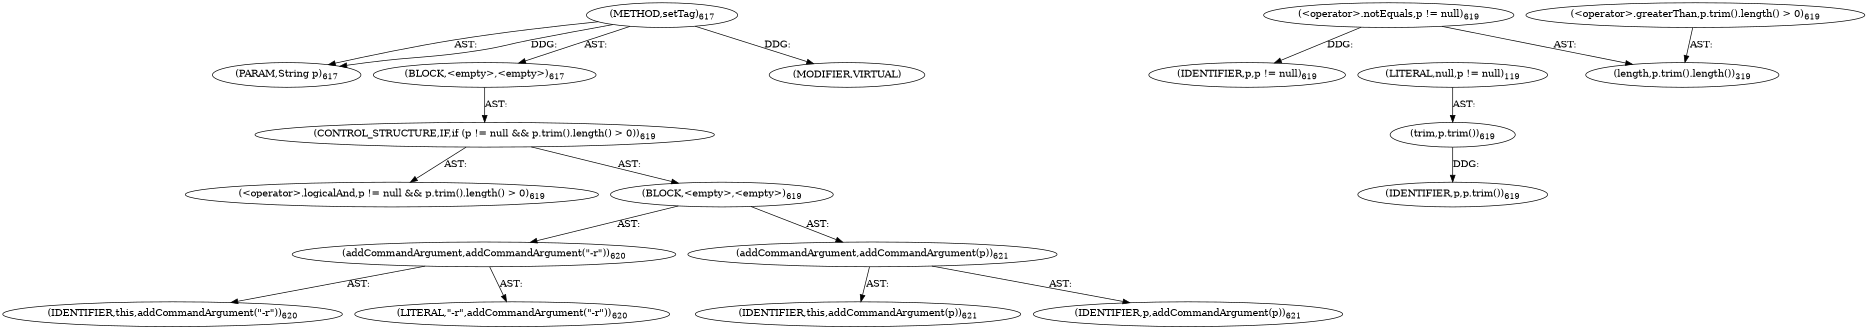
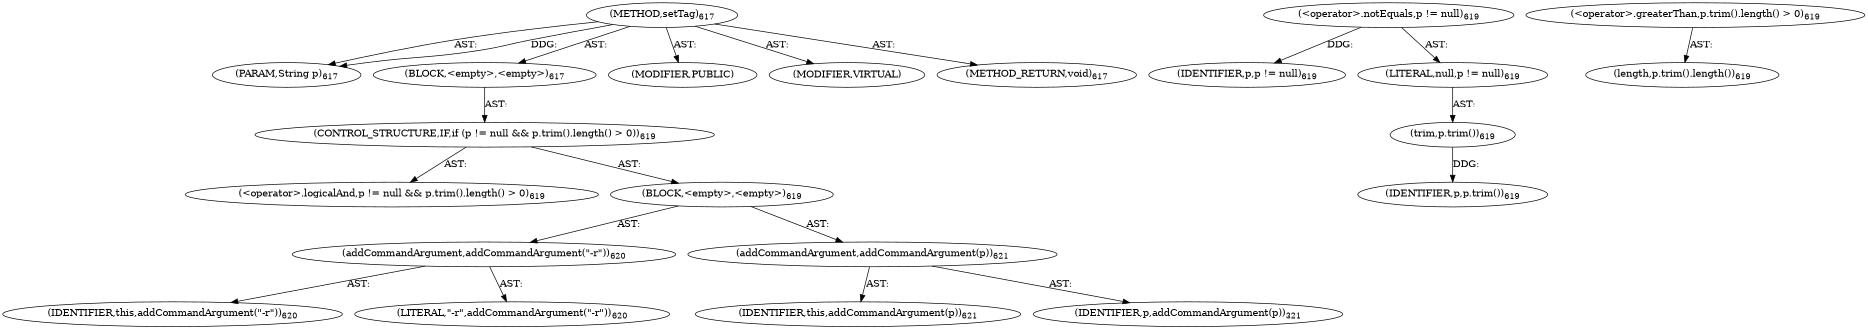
edge "(METHOD,setTag)" -> "(MODIFIER,VIRTUAL)": label "DDG: " -> "AST: "
edge "(<operator>.notEquals,p != null)" -> "(length,p.trim().length())": now "(<operator>.notEquals,p != null)" -> "(LITERAL,null,p != null)"
node "(LITERAL,null,p != null)": text "119" -> "619"
node "(length,p.trim().length())": text "319" -> "619"
node "(MODIFIER,PUBLIC)": added
node "(METHOD_RETURN,void)": added
node "(IDENTIFIER,p,addCommandArgument(p))": text "621" -> "321"
